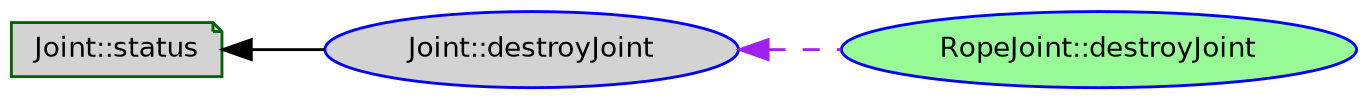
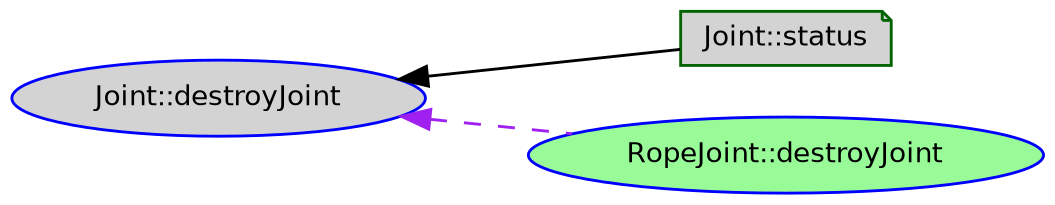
edge "Joint::destroyJoint" -> "Joint::status": reversed
